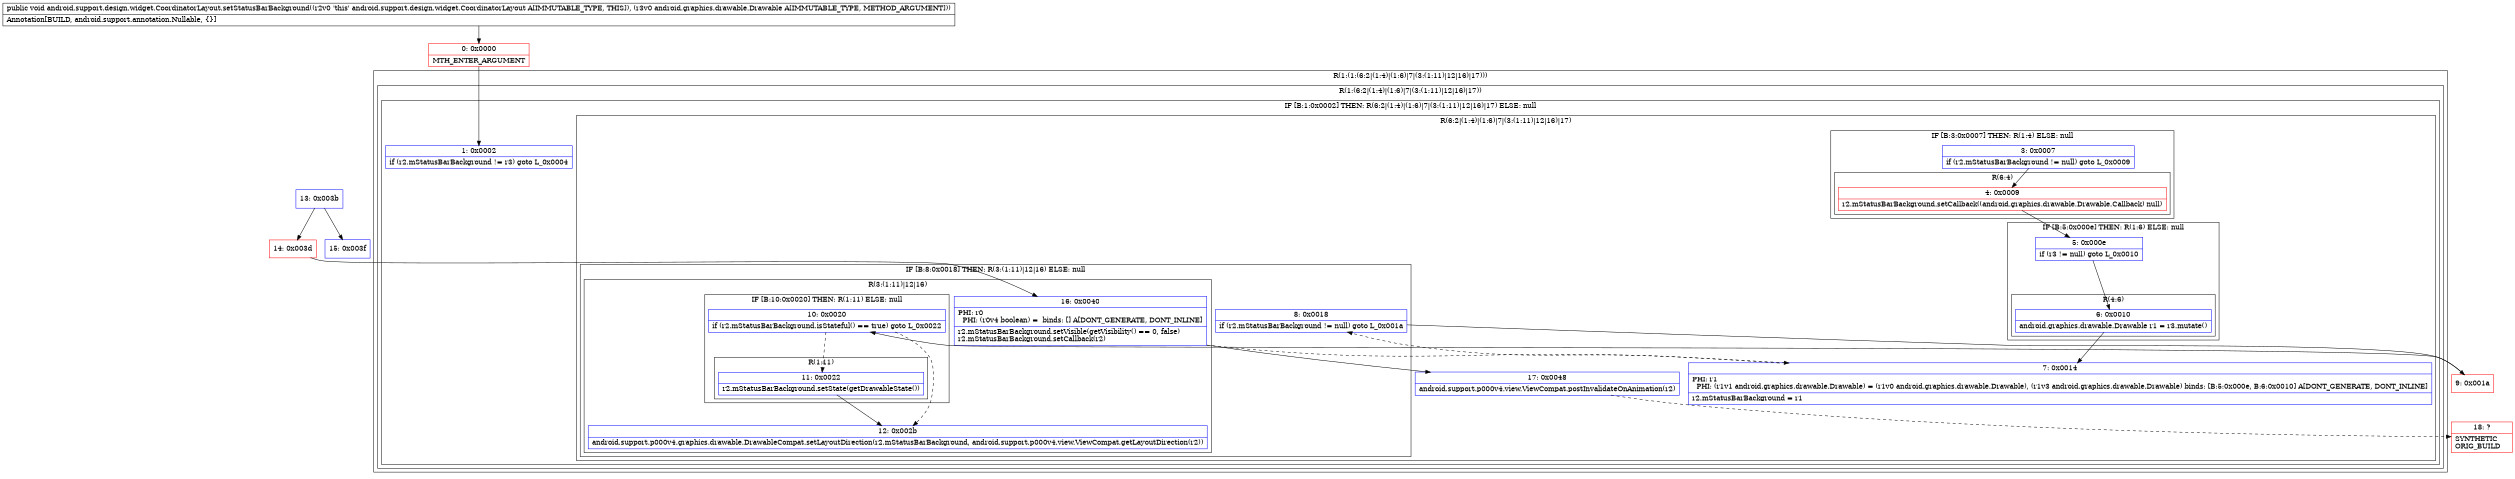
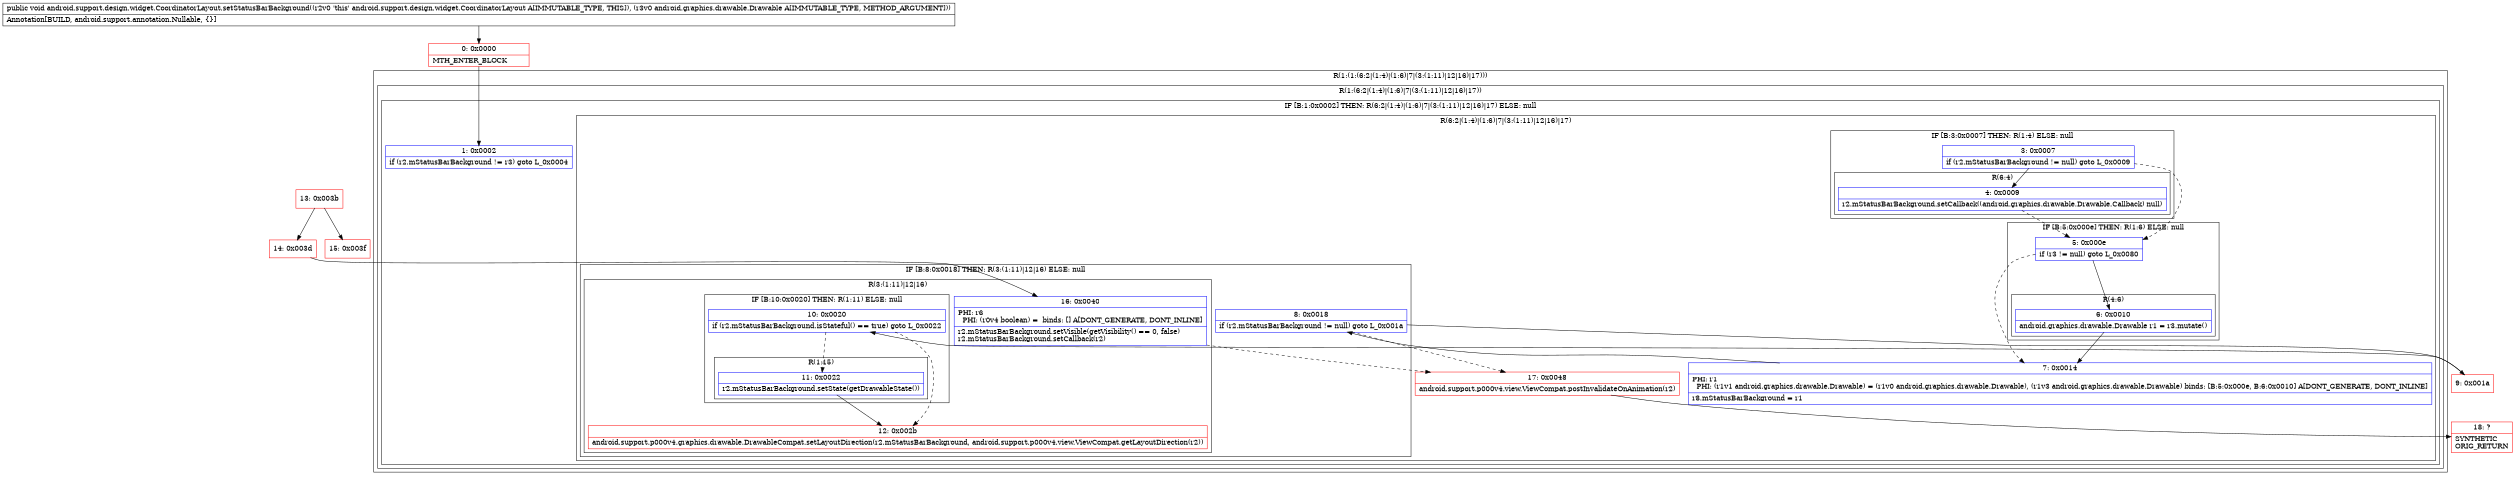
node "0: 0x0000": text "MTH_ENTER_ARGUMENT" -> "MTH_ENTER_BLOCK"
edge "3: 0x0007" -> "5: 0x000e": added
node "13: 0x003b": color blue -> red
node "4: 0x0009": color red -> blue
edge "4: 0x0009" -> "5: 0x000e": style solid -> dashed
node "15: 0x003f": color blue -> red
node "5: 0x000e": text "if (r3 != null) goto L_0x0010" -> "if (r3 != null) goto L_0x0080"
node "16: 0x0040": text "PHI: r0" -> "PHI: r6"
edge "8: 0x0018" -> "17: 0x0048": added
edge "7: 0x0014" -> "8: 0x0018": style dashed -> solid
edge "16: 0x0040" -> "7: 0x0014": now "5: 0x000e" -> "7: 0x0014"
edge "16: 0x0040" -> "17: 0x0048": style solid -> dashed
cluster "R(1:11)": label "R(1:11)" -> "R(1:15)"
node "17: 0x0048": color blue -> red
node "7: 0x0014": text "r2.mStatusBarBackground = r1" -> "r8.mStatusBarBackground = r1"
edge "17: 0x0048" -> "18: ?": style dashed -> solid
node "12: 0x002b": color blue -> red
node "18: ?": text "ORIG_BUILD" -> "ORIG_RETURN"
